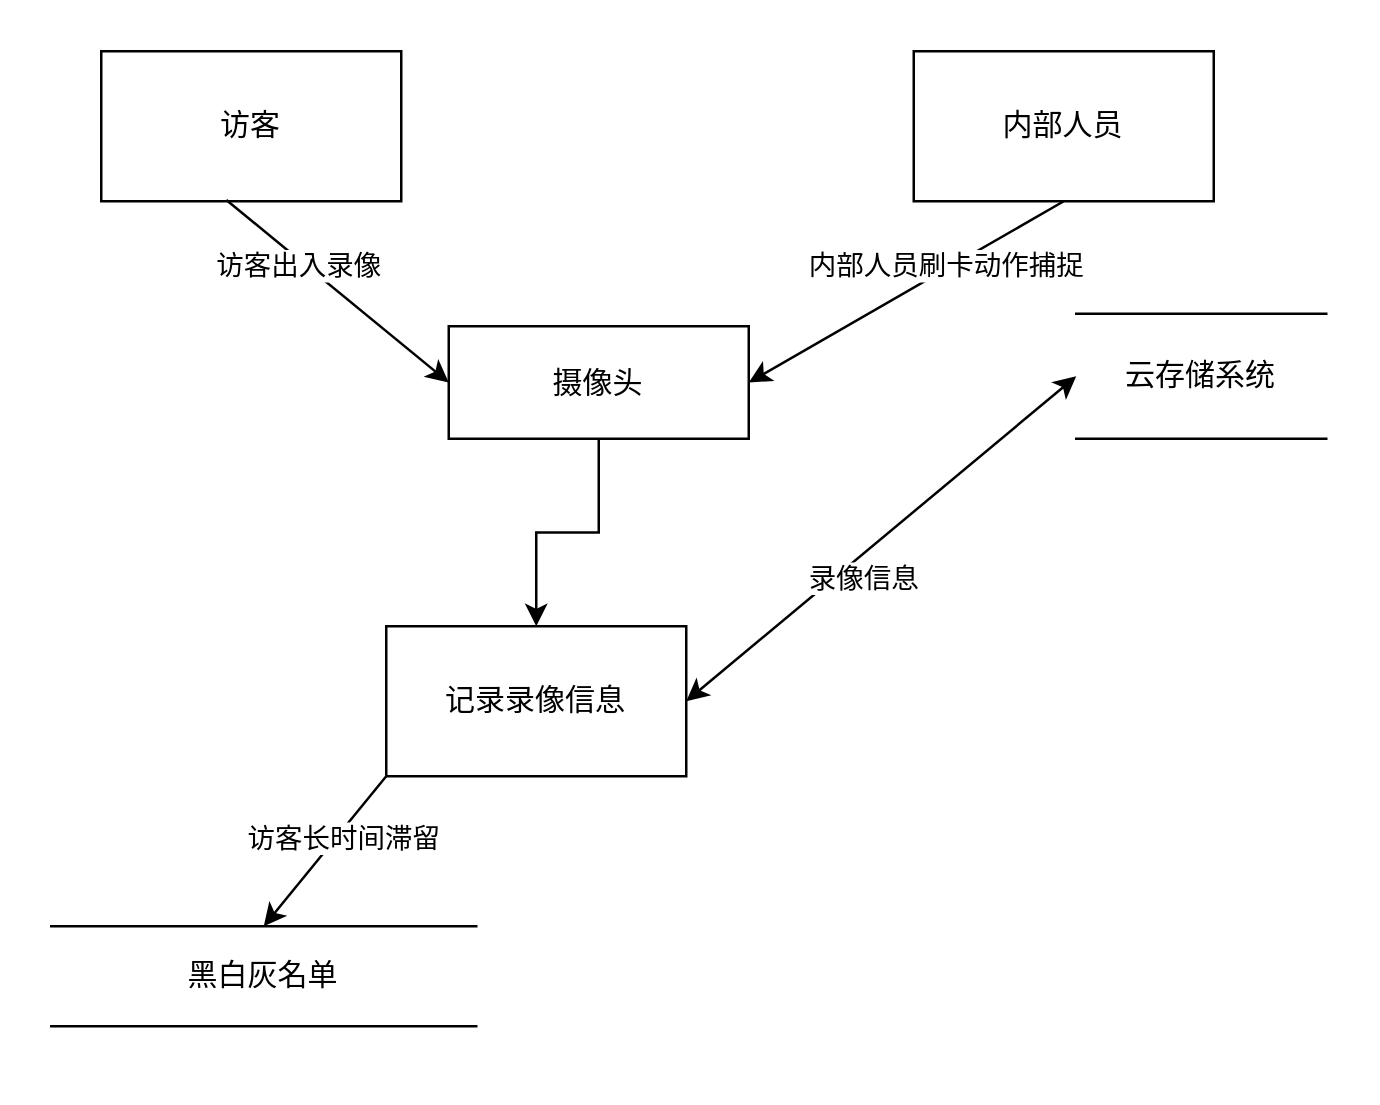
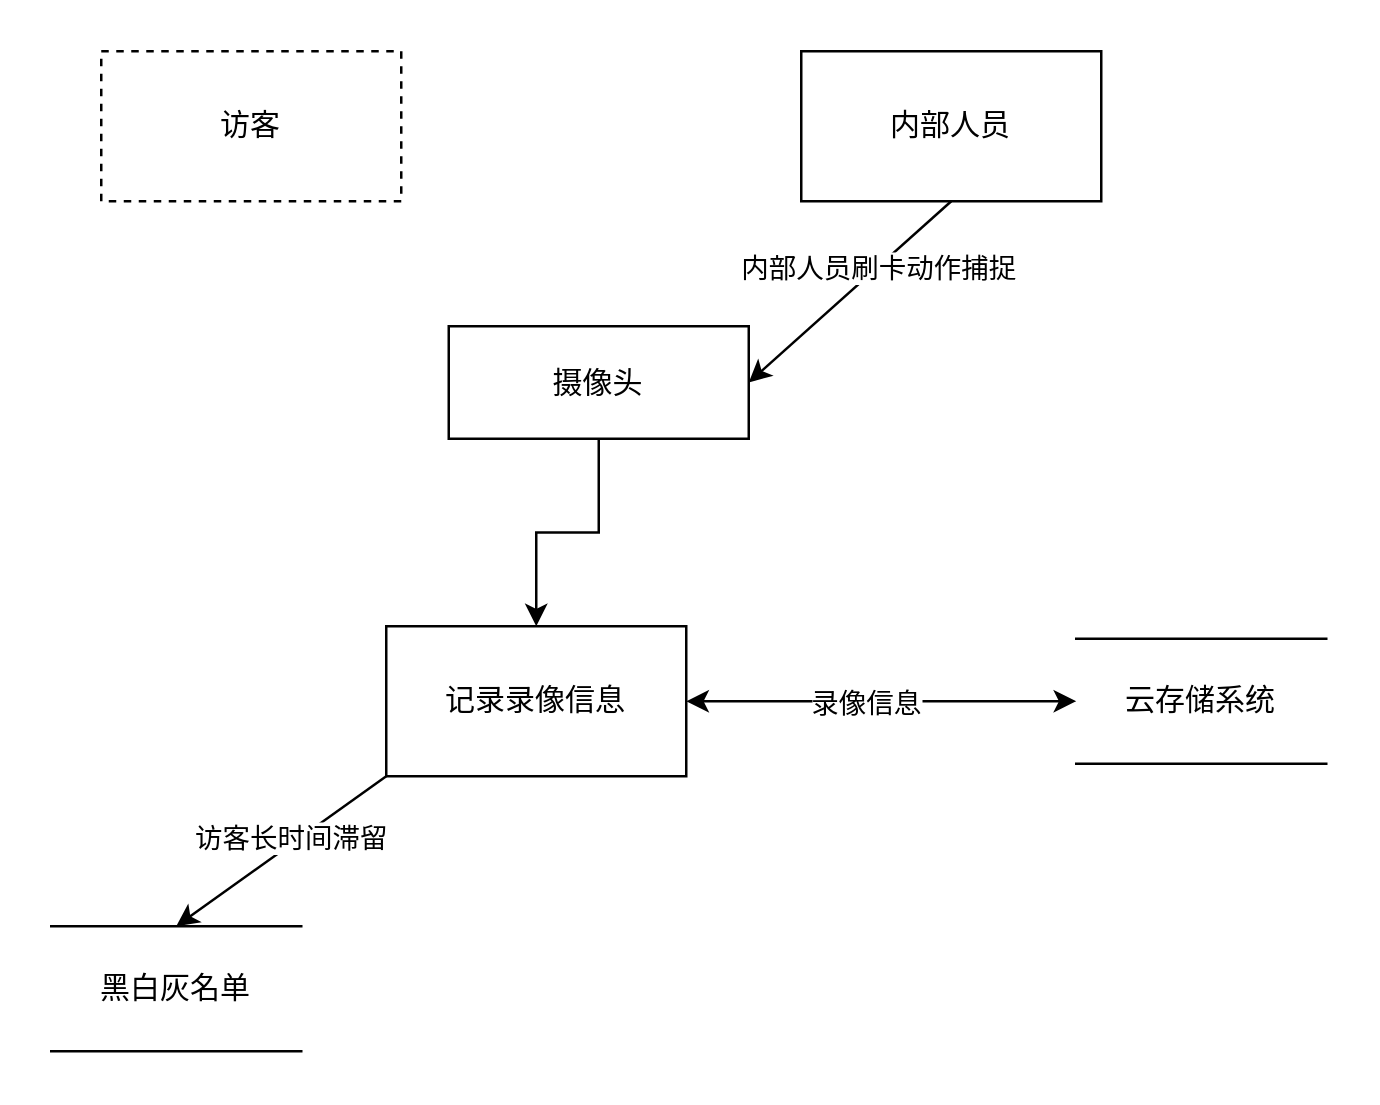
node "访客": style solid -> dashed
node "内部人员": moved (1064, 126) -> (951, 126)
edge "访客" -> "摄像头": removed, label "访客出入录像"
node "云存储系统": moved (1201, 376) -> (1201, 701)
node "黑白灰名单": size 425x100 -> 250x125
